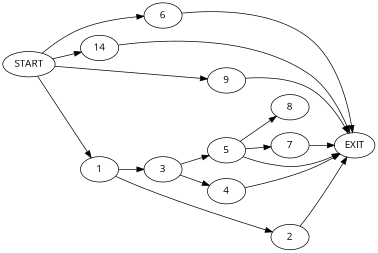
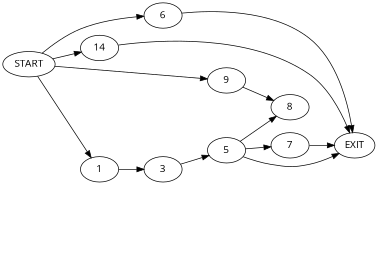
edge "9" -> "EXIT": now "9" -> "8"
node "4": removed
node "2": removed
